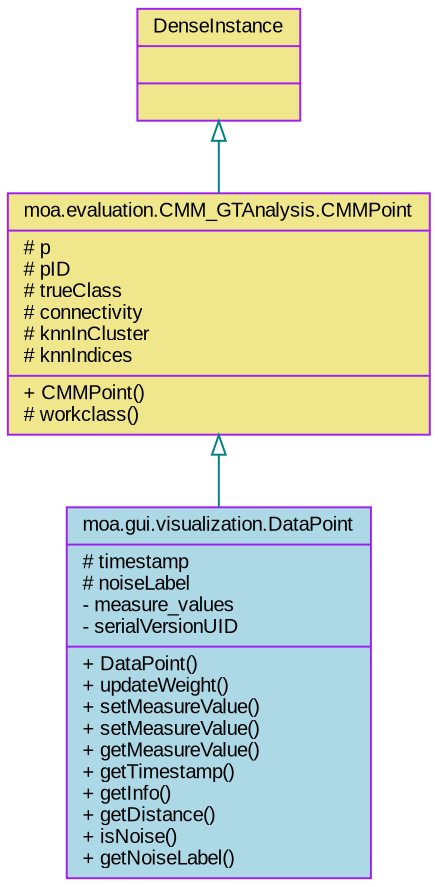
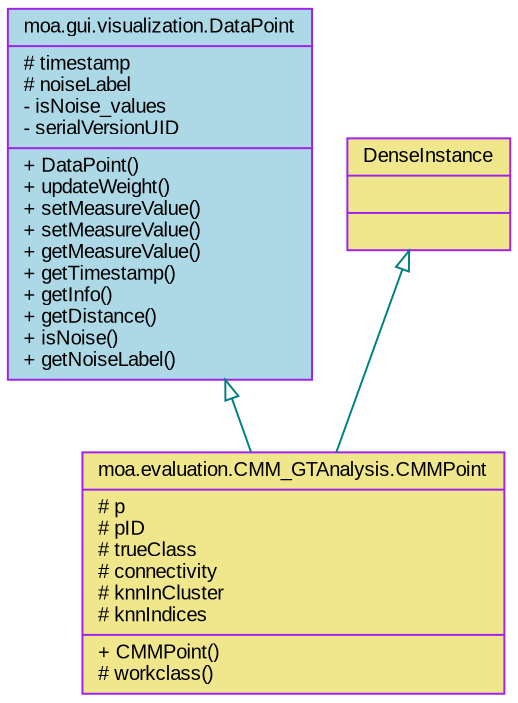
edge "moa.gui.visualization.DataPoint" -> "moa.evaluation.CMM_GTAnalysis.CMMPoint": reversed
node "moa.gui.visualization.DataPoint": text "- measure_values" -> "- isNoise_values"
